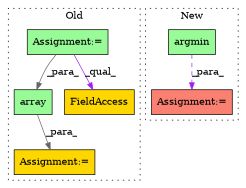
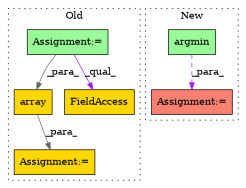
node "array": fillcolor palegreen -> gold
